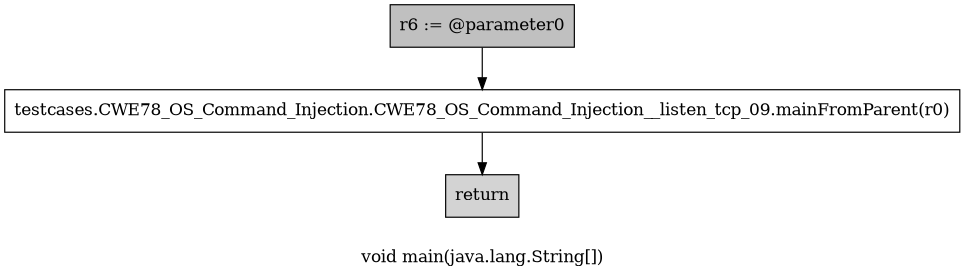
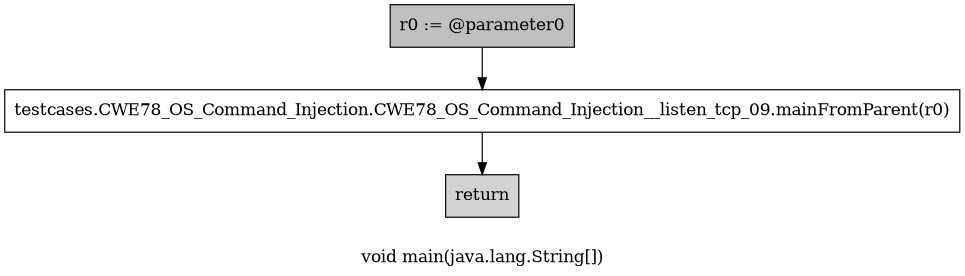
node "r6 := @parameter0": label "r6 := @parameter0" -> "r0 := @parameter0"
